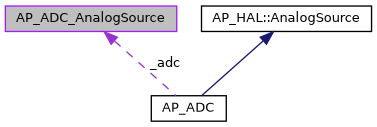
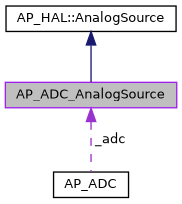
edge "AP_ADC" -> "AP_HAL::AnalogSource": now "AP_ADC_AnalogSource" -> "AP_HAL::AnalogSource"
